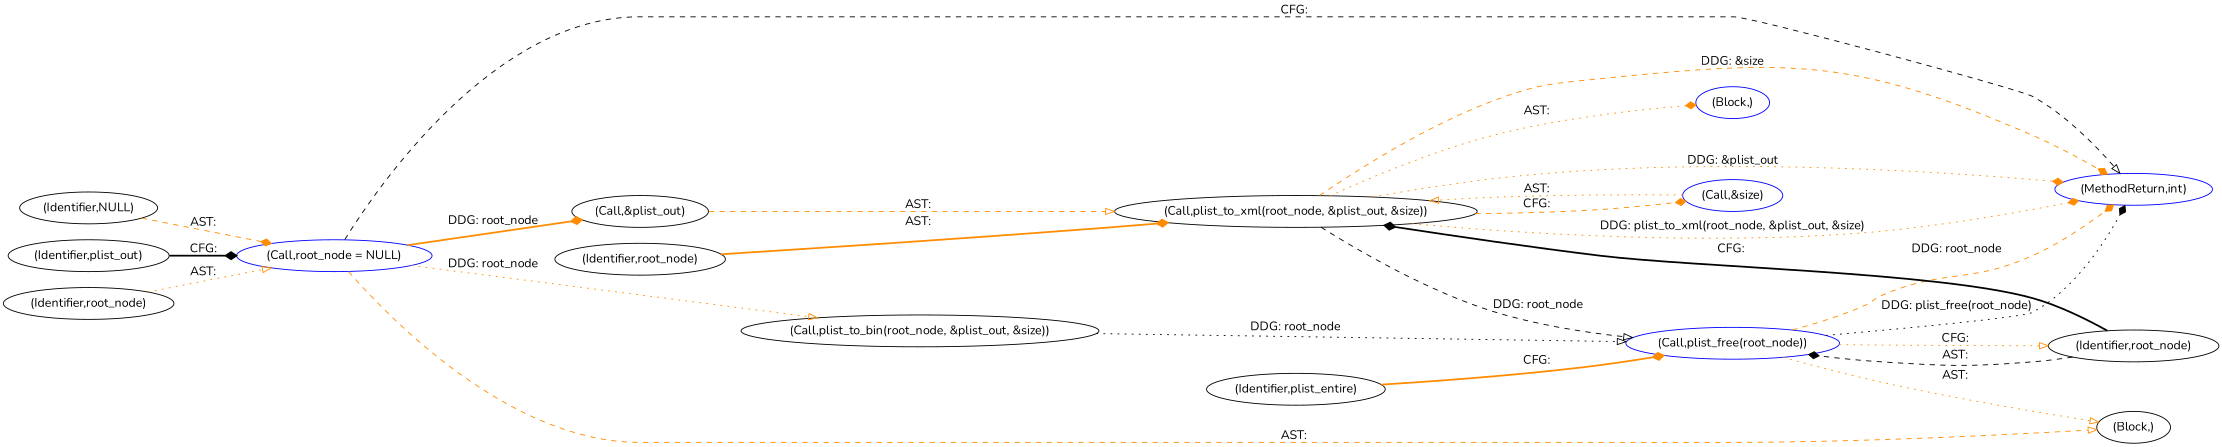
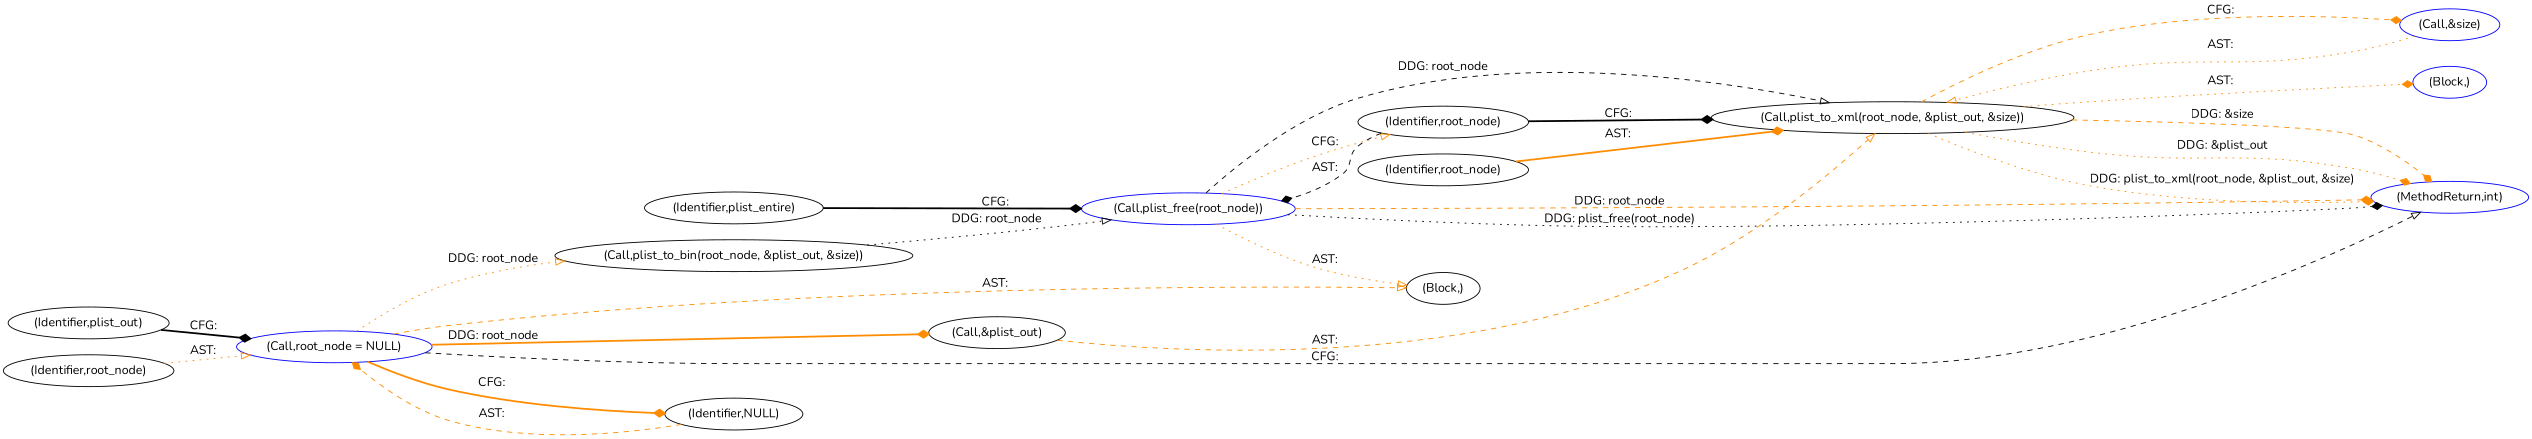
edge "(Call,plist_to_xml(root_node, &plist_out, &size))" -> "(Call,plist_free(root_node))": reversed
edge "(Identifier,plist_entire)" -> "(Call,plist_free(root_node))": color darkorange -> black
edge "(Call,root_node = NULL)" -> "(Identifier,NULL)": added, label "CFG:"
